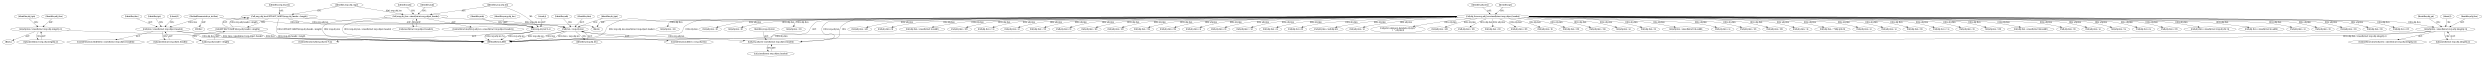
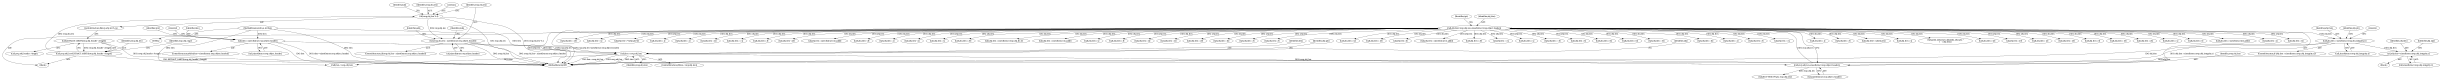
edge "(Identifier,rsvp_obj_ctype)" -> "(Call,rsvp_obj_len < sizeof(struct rsvp_object_header))": now "(Call,rsvp_obj_len % 4)" -> "(Call,rsvp_obj_len < sizeof(struct rsvp_object_header))"
edge "(Call,rsvp_obj_header->length)" -> "(Call,EXTRACT_16BITS(rsvp_obj_header->length))": now "(ControlStructure,if(rsvp_obj_len % 4))" -> "(Call,EXTRACT_16BITS(rsvp_obj_header->length))"
edge "(Call,tlen>=sizeof(struct rsvp_object_header))" -> "(Call,tlen < rsvp_obj_len)": added, label "DDG: tlen"
edge "(Call,obj_tlen < sizeof(struct rsvp_obj_integrity_t))" -> "(Call,obj_tlen+=sizeof(struct rsvp_obj_integrity_t))": added, label "DDG: obj_tlen"
edge "(MethodParameterIn,u_int tlen)" -> "(MethodReturn,RET)": added, label "DDG: tlen"
node "(Call,tlen-=rsvp_obj_len)": added
node "(Call,ND_TTEST2(*tptr, rsvp_obj_len))": added
